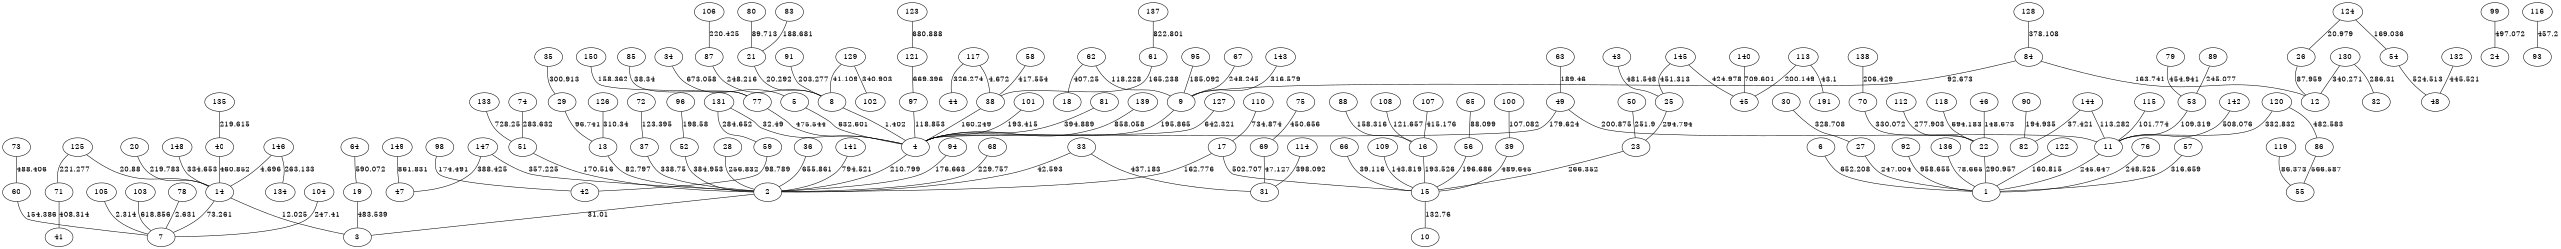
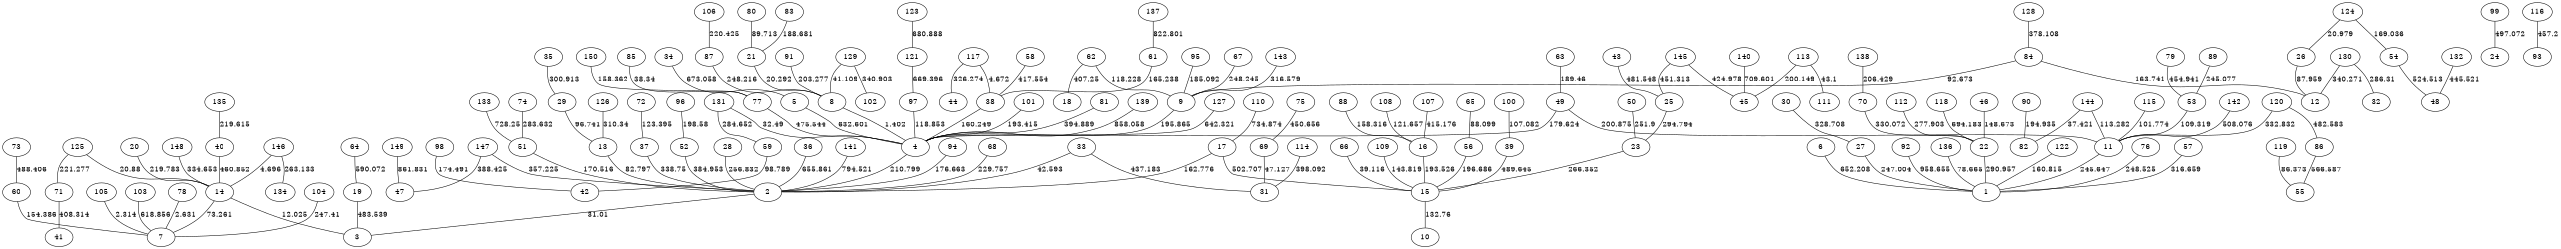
node "191": label "191" -> "111"
